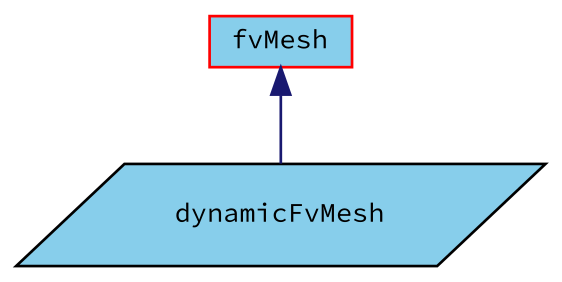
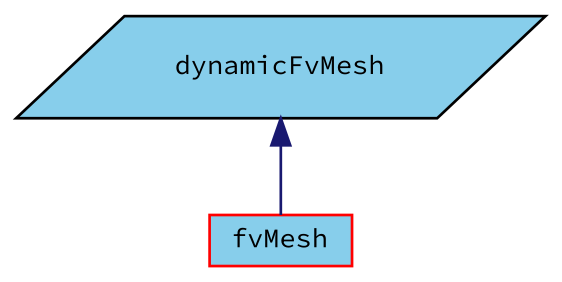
edge "dynamicFvMesh" -> "fvMesh": reversed
